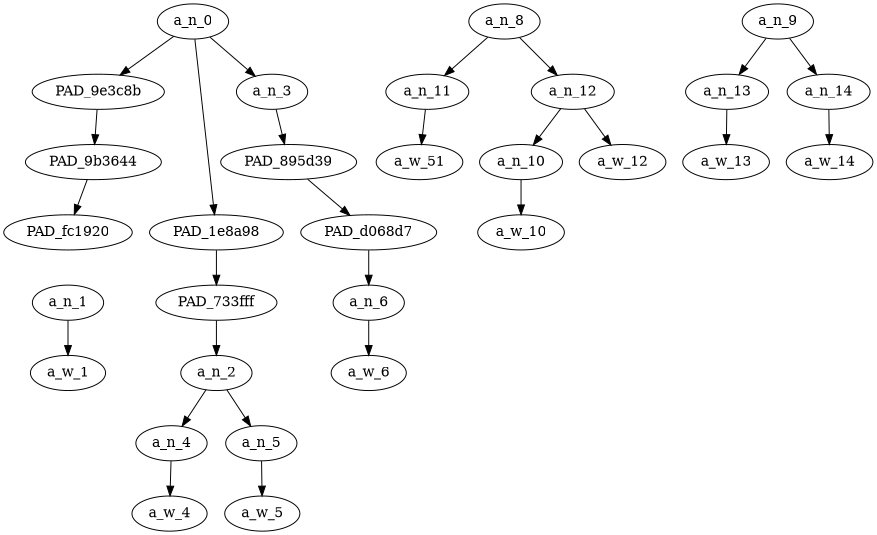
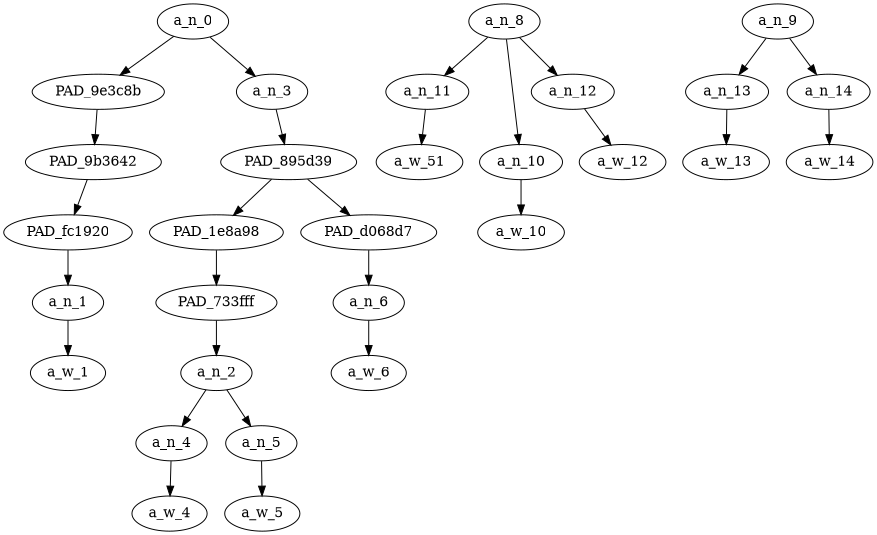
edge "a_n_0" -> "PAD_1e8a98": now "PAD_895d39" -> "PAD_1e8a98"
edge "a_n_12" -> "a_n_10": now "a_n_8" -> "a_n_10"
node "PAD_9b3644": label "PAD_9b3644" -> "PAD_9b3642"
edge "PAD_fc1920" -> "a_n_1": added
